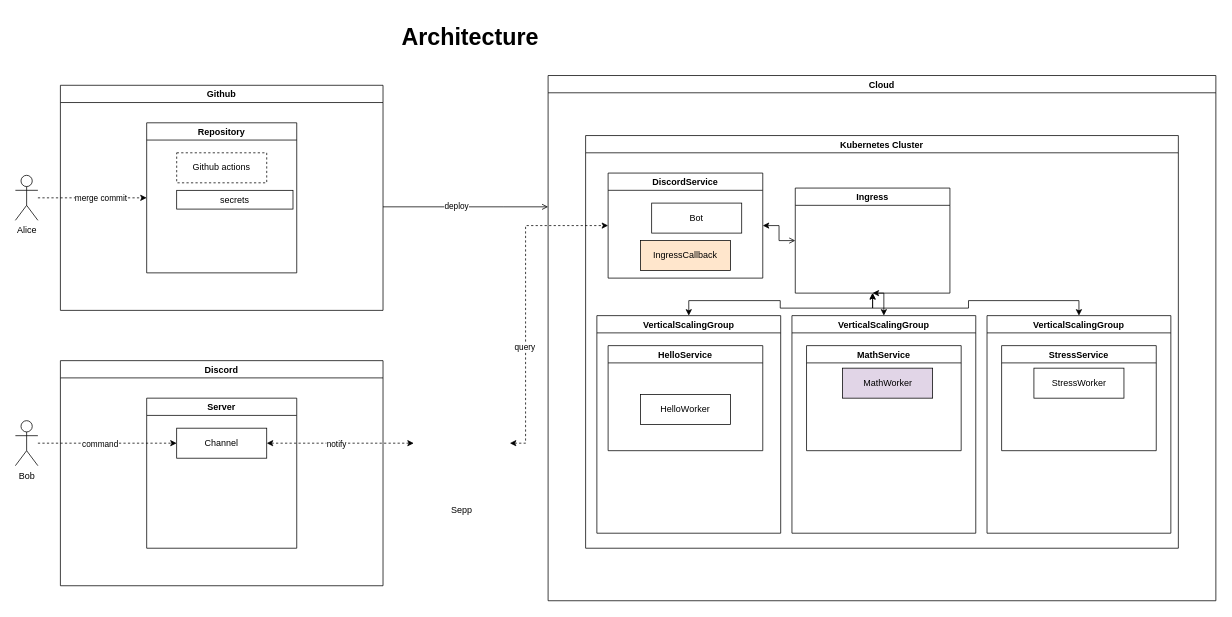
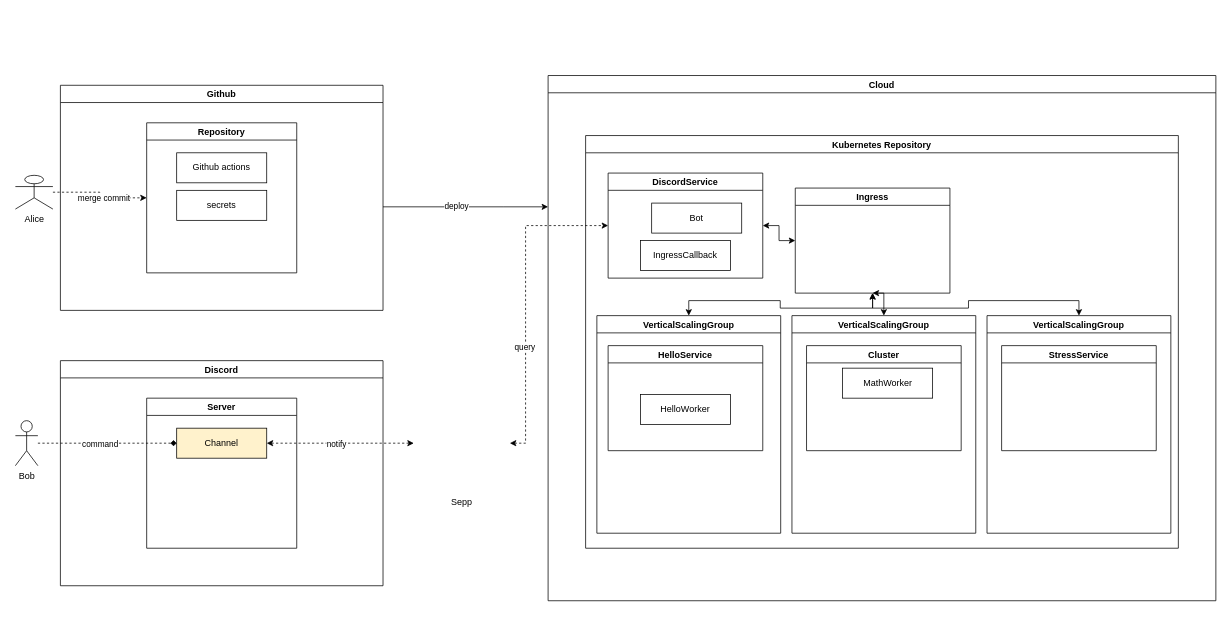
node "Architecture": removed
node "Kubernetes Cluster": label "Kubernetes Cluster" -> "Kubernetes Repository"
node "Github actions": style dashed -> solid
node "Alice": size 23x45 -> 38x34
node "secrets": size 116x19 -> 90x30
edge "Github" -> "Cloud": arrowhead open -> classic
edge "DiscordService" -- "Ingress": arrowhead open -> classic
node "IngressCallback": fillcolor #ffe6cc -> #ffffff
node "MathService": label "MathService" -> "Cluster"
node "MathWorker": fillcolor #e1d5e7 -> #ffffff
node "StressWorker": removed
edge "Bob" -> "Channel": arrowhead classic -> diamond
node "Channel": fillcolor #ffffff -> #fff2cc
node "Sepp": moved (462, 510) -> (462, 502)
